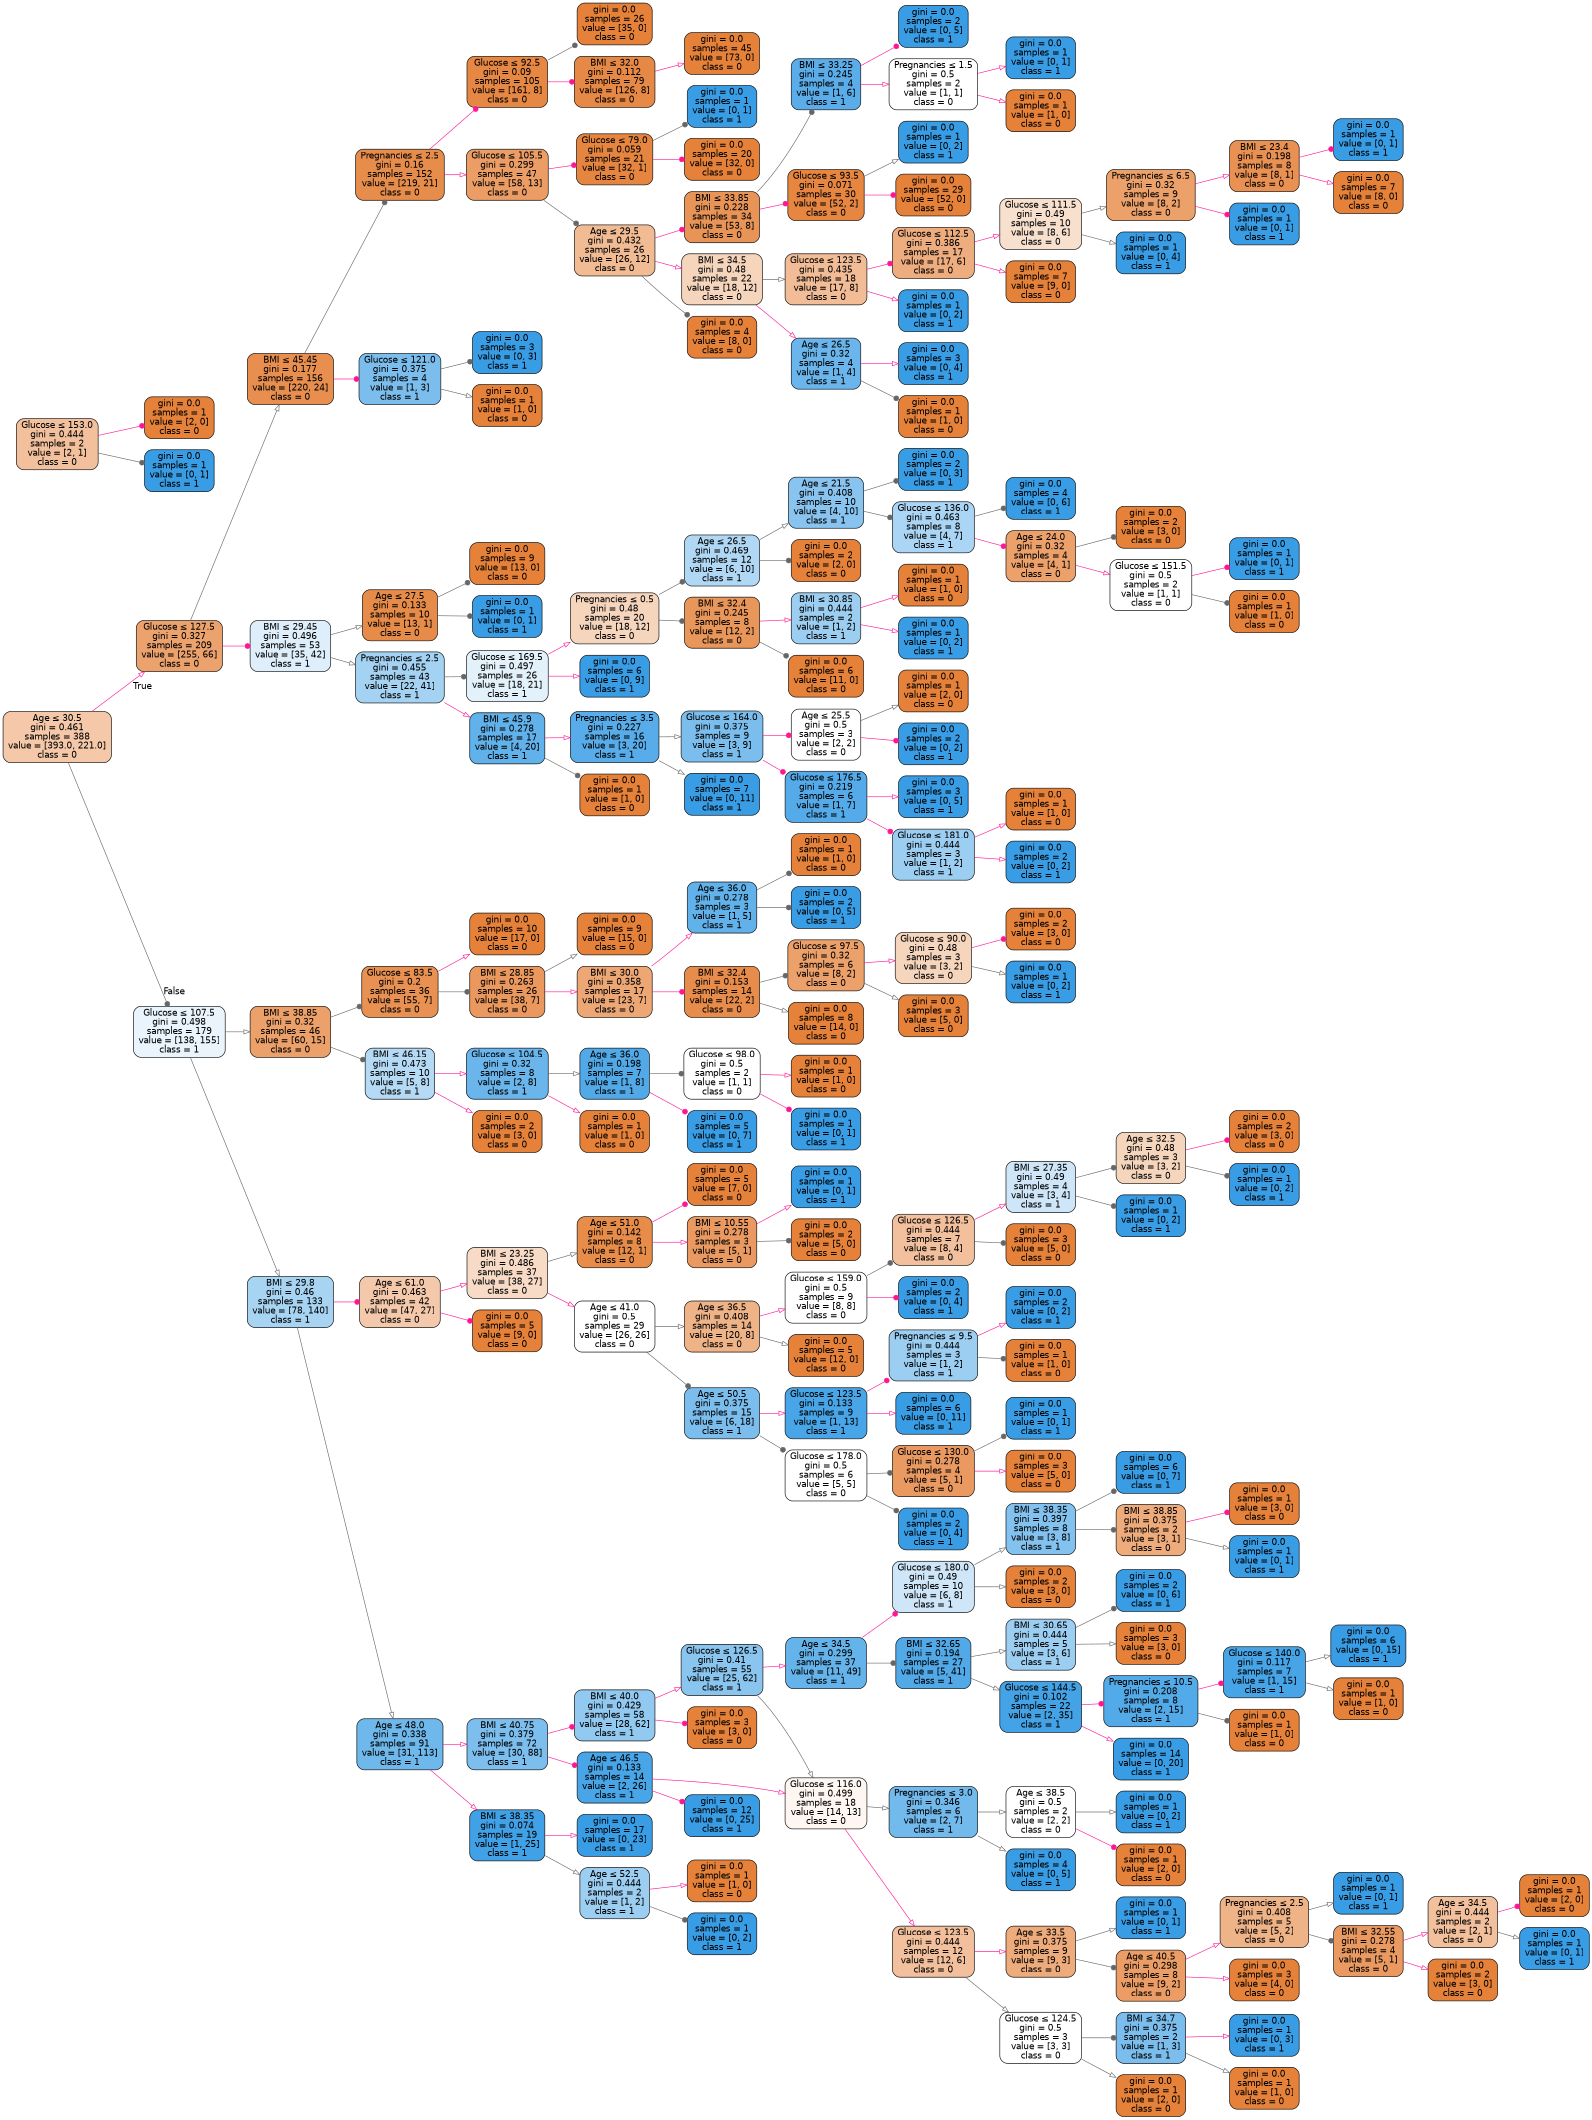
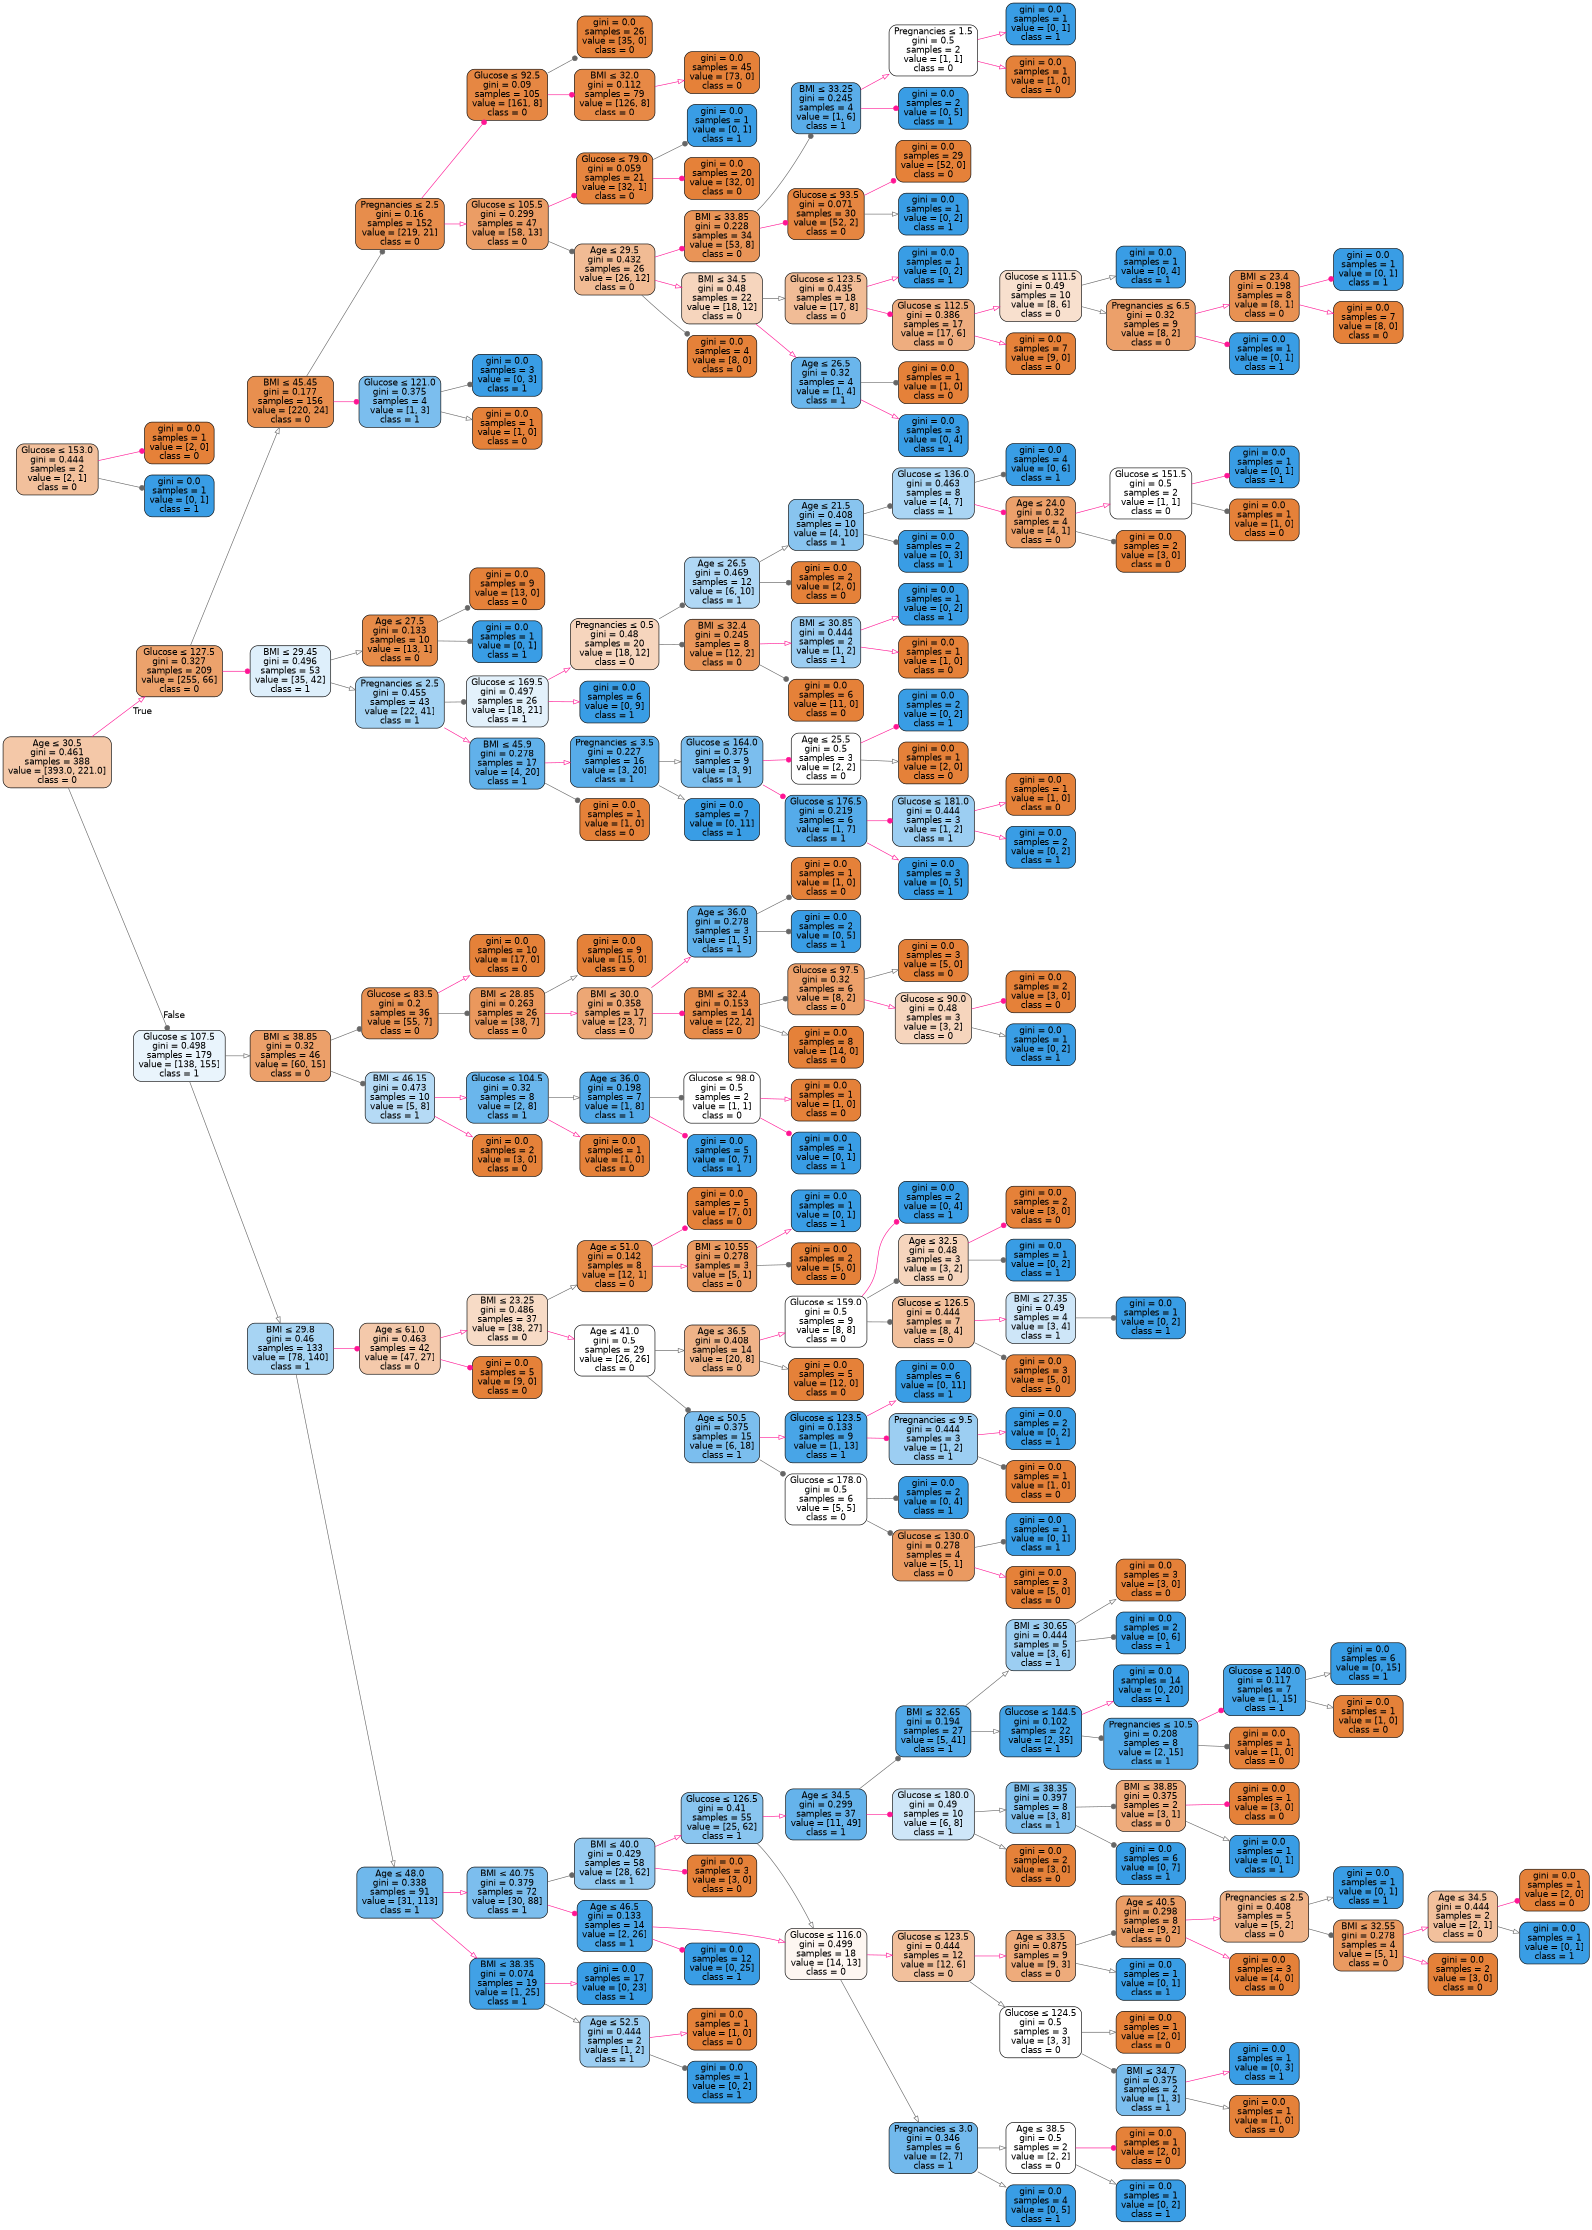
edge "BMI ≤ 27.35" -> "Age ≤ 32.5": now "Glucose ≤ 159.0" -> "Age ≤ 32.5"
edge "Glucose ≤ 144.5" -> "Pregnancies ≤ 10.5": color deeppink -> gray40
edge "BMI ≤ 40.75" -> "BMI ≤ 40.0": color deeppink -> gray40
node "Age ≤ 33.5": text "gini = 0.375" -> "gini = 0.875"
